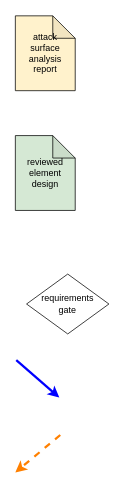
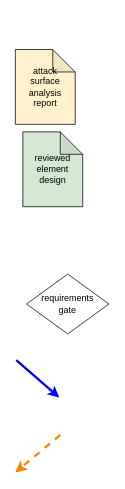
node "attack surface analysis report": moved (45, 53) -> (45, 87)
node "reviewed element design": moved (45, 173) -> (53, 169)
